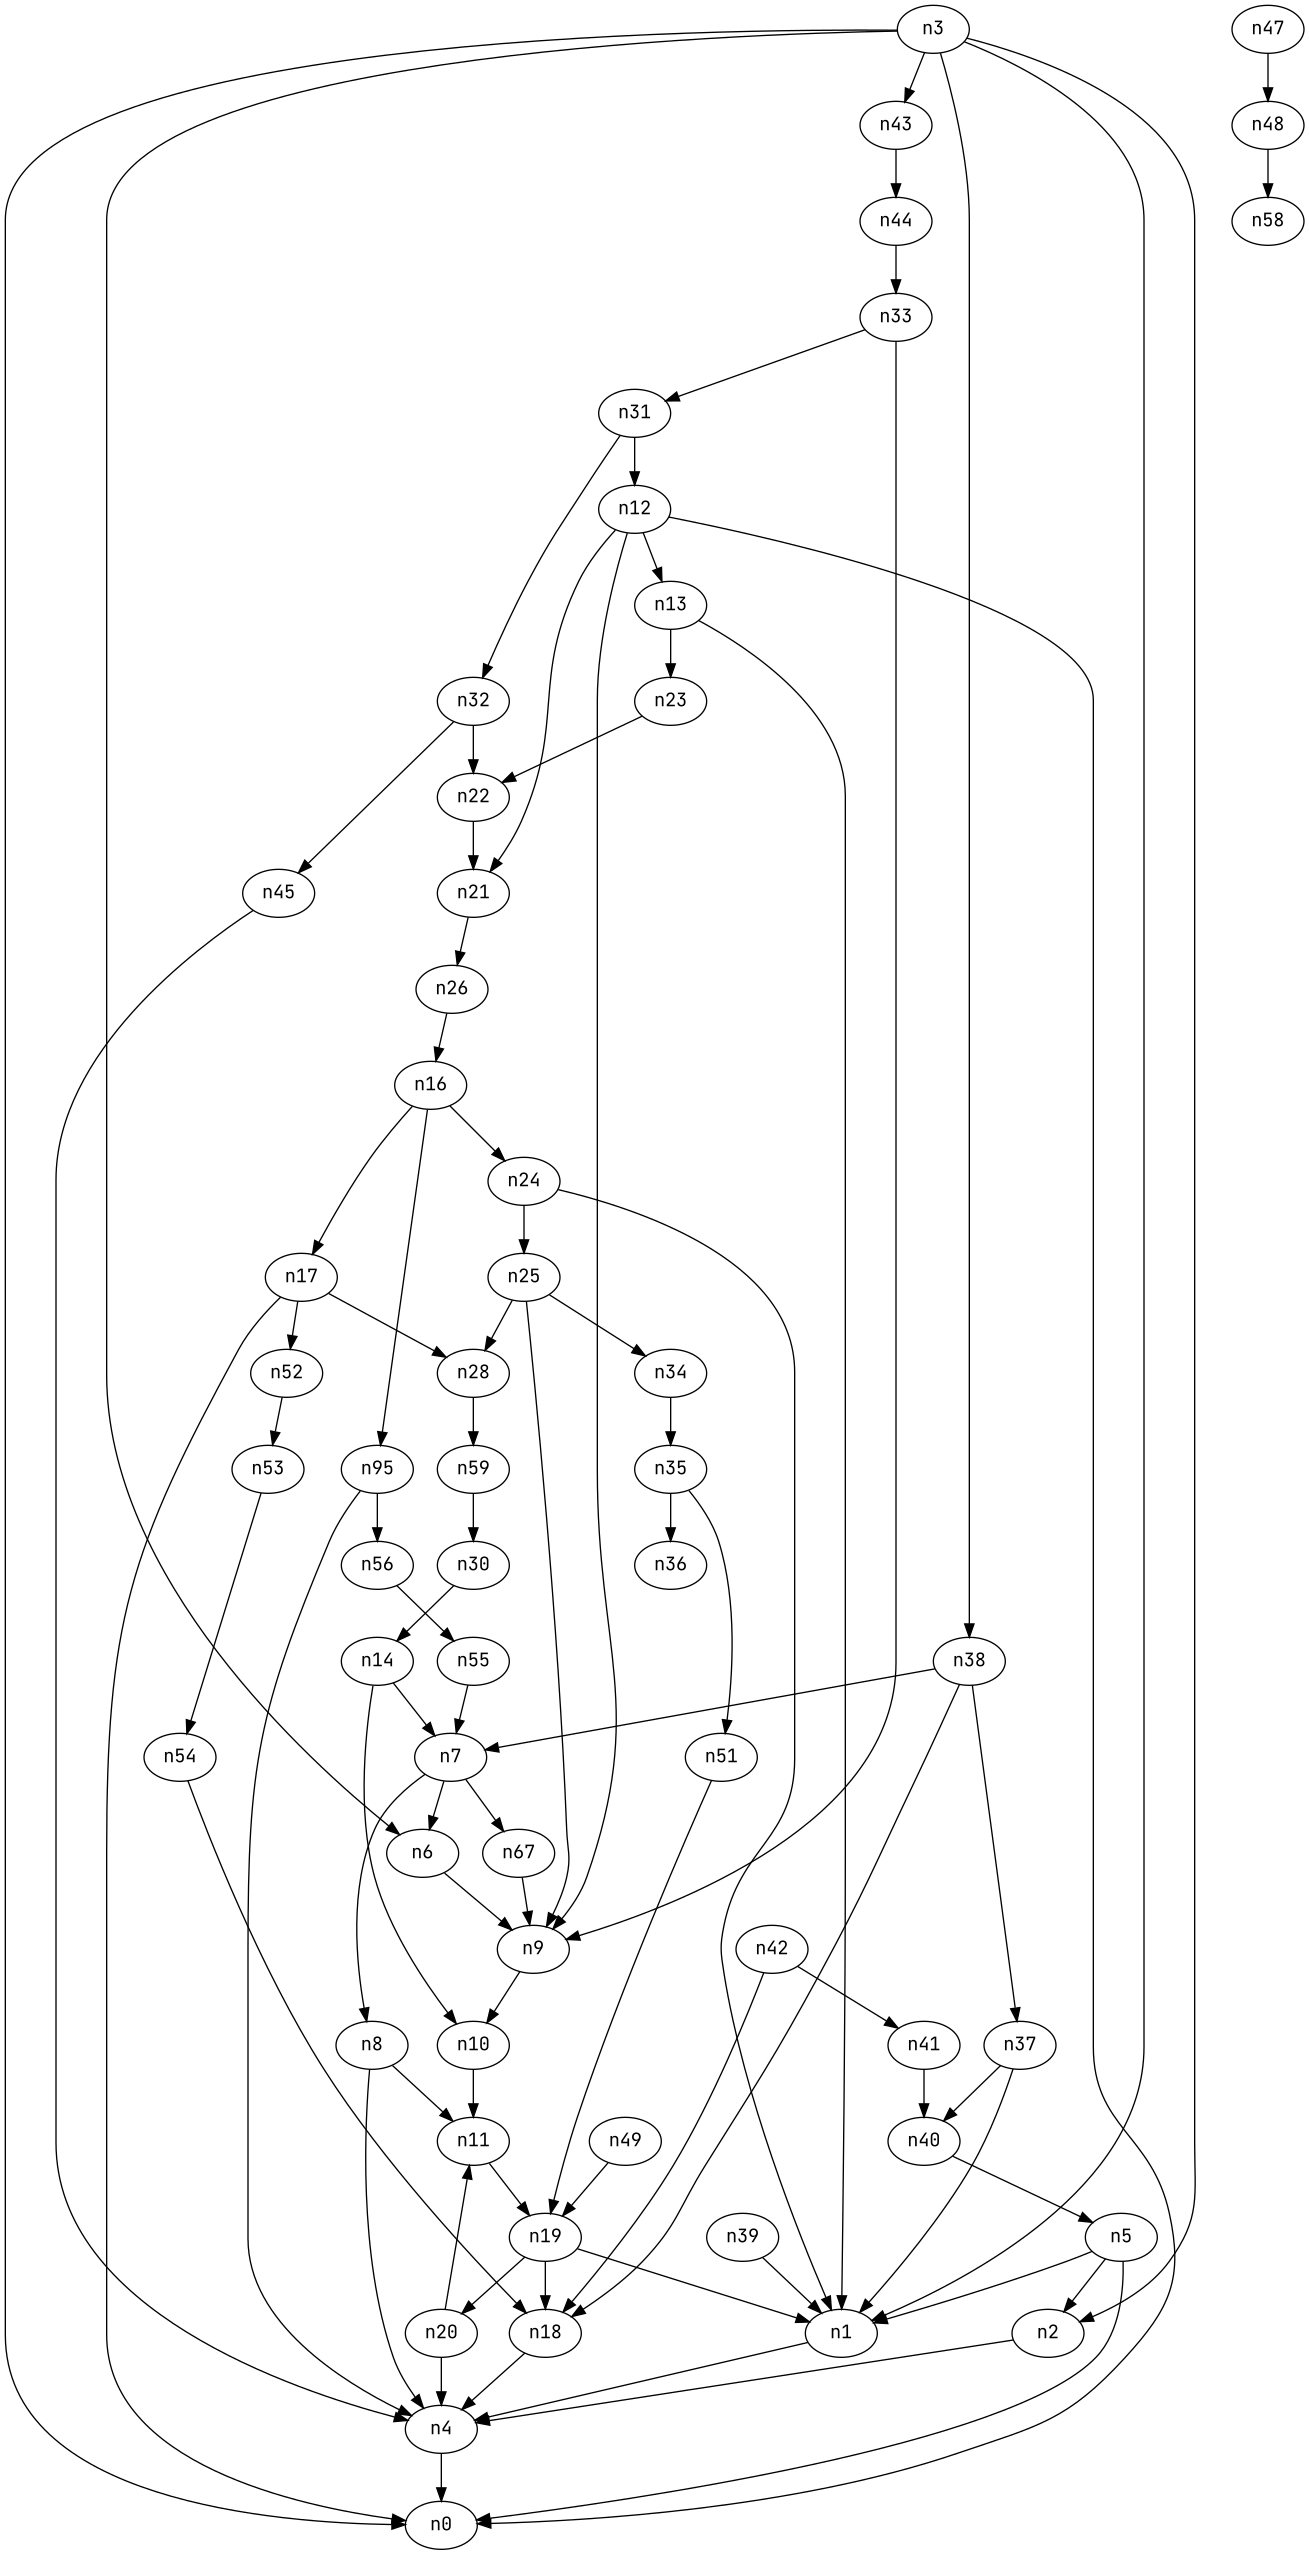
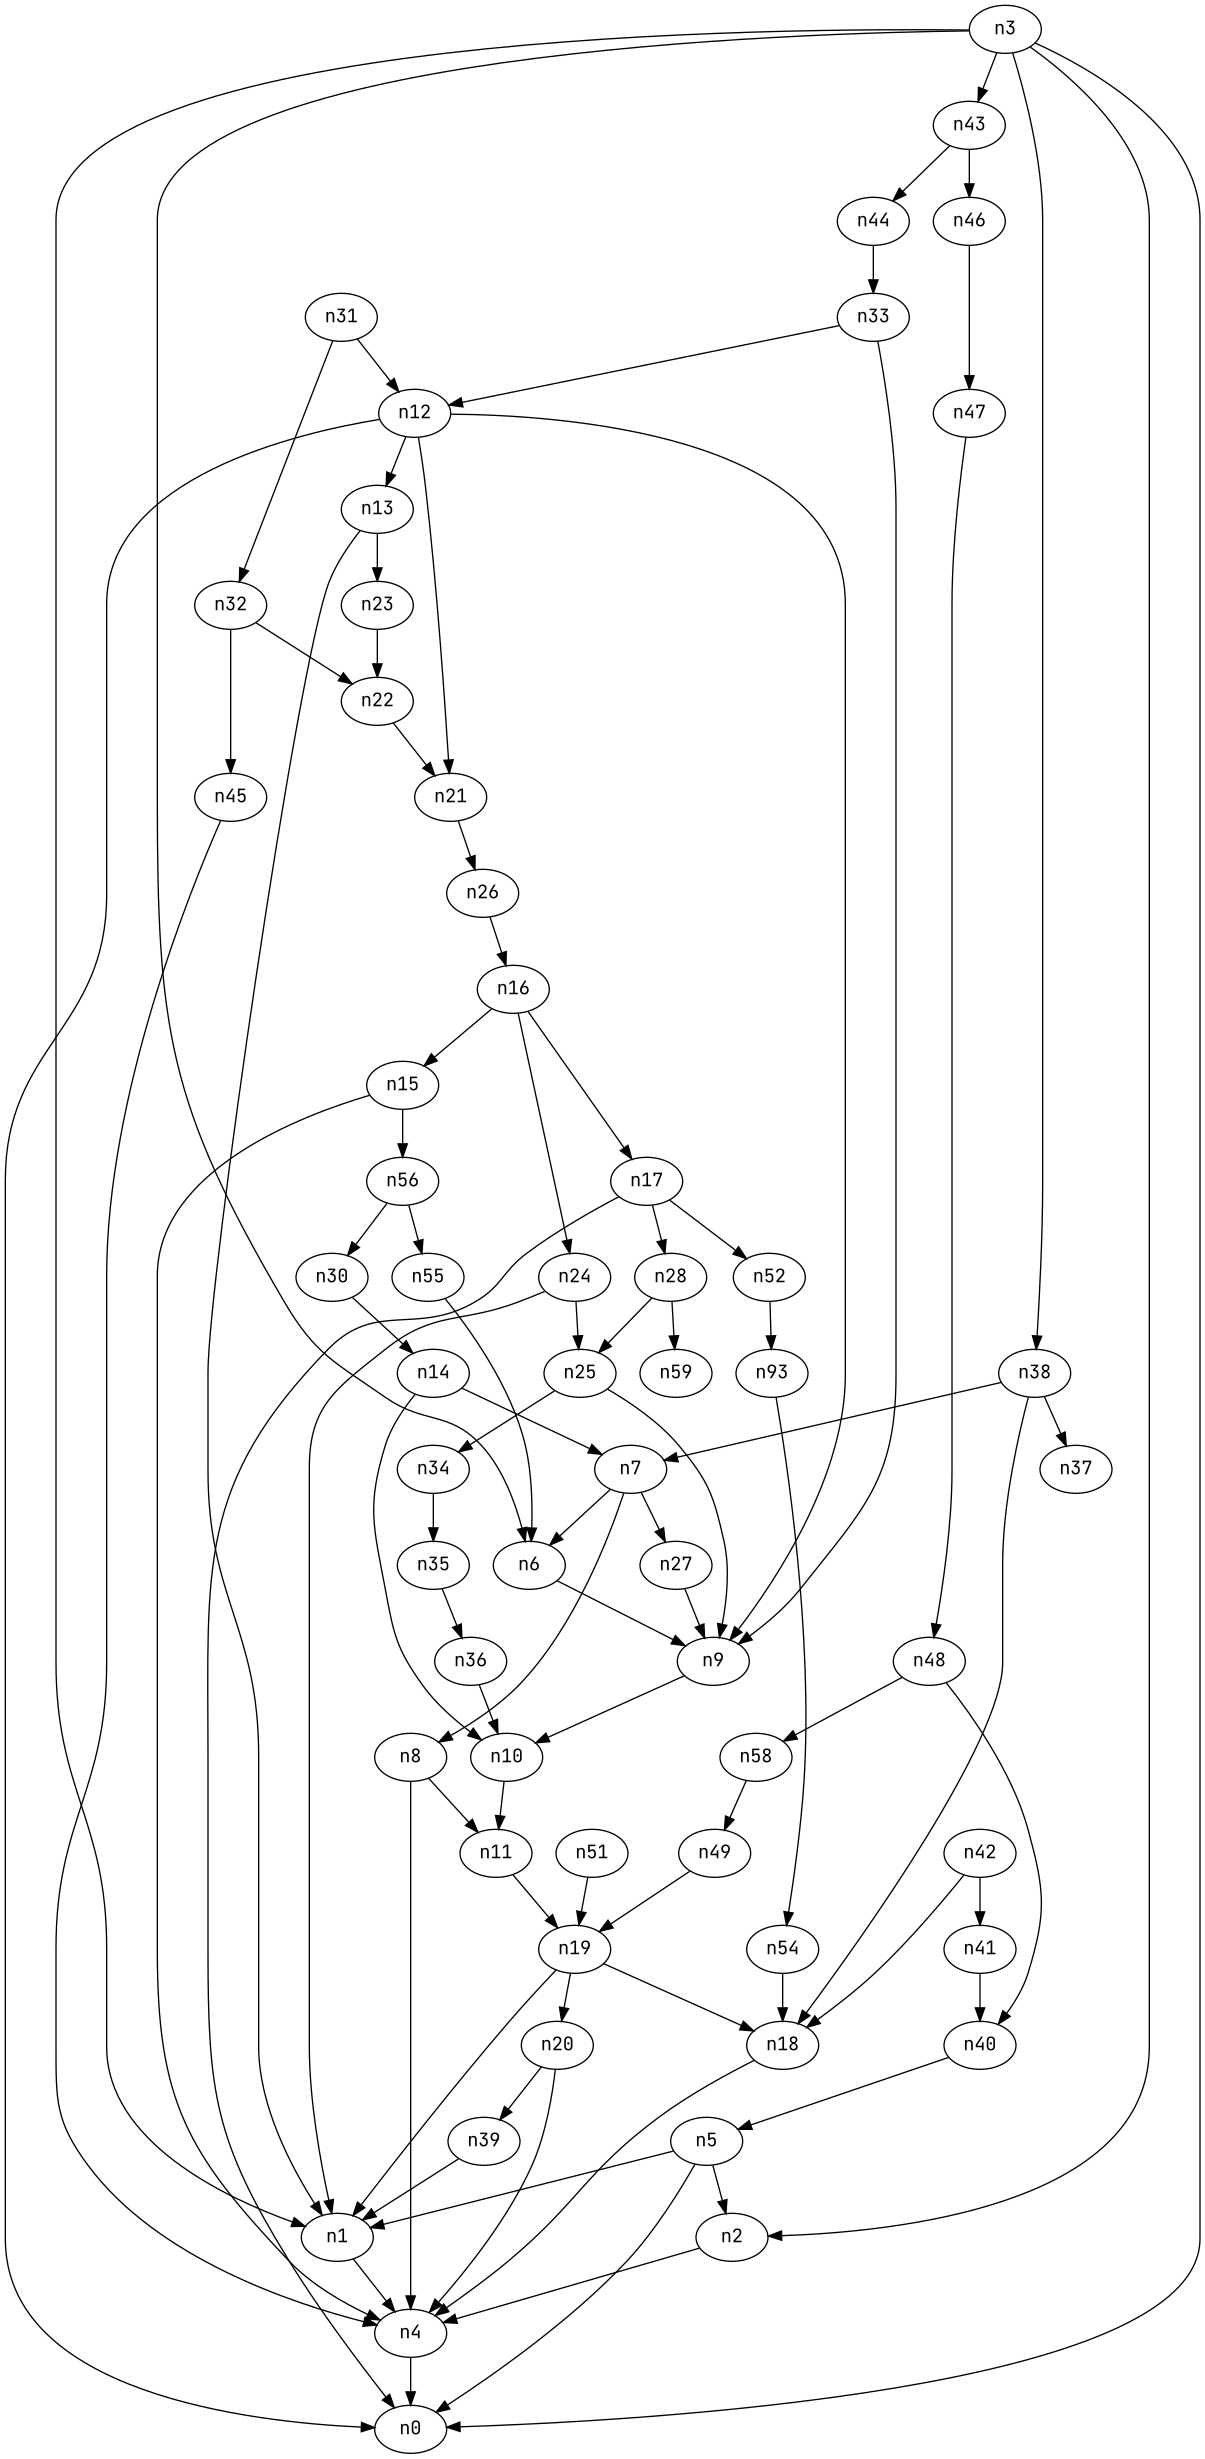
node "n46": added
edge "n33" -> "n31": now "n33" -> "n12"
edge "n25" -> "n28": reversed
node "n53": label "n53" -> "n93"
node "n95": label "n95" -> "n15"
edge "n59" -> "n30": now "n56" -> "n30"
edge "n35" -> "n51": removed
edge "n55" -> "n7": now "n55" -> "n6"
edge "n36" -> "n10": added
edge "n58" -> "n49": added
node "n67": label "n67" -> "n27"
edge "n37" -> "n40": now "n48" -> "n40"
edge "n37" -> "n1": removed
edge "n20" -> "n11": now "n20" -> "n39"
